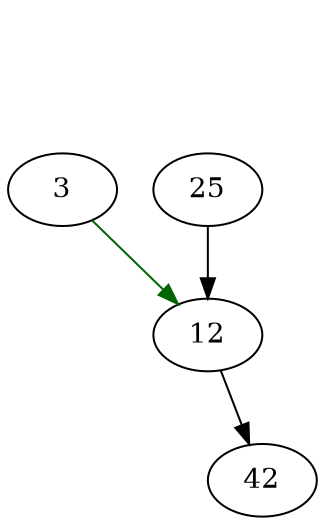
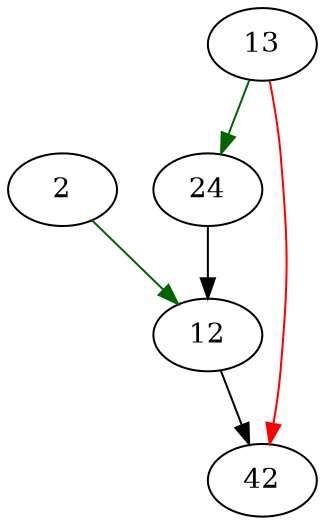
node "13": added
node "3": label "3" -> "2"
node "25": label "25" -> "24"
